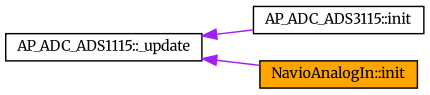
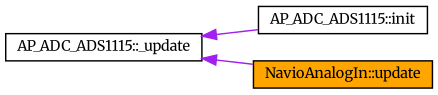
node "AP_ADC_ADS3115::init": label "AP_ADC_ADS3115::init" -> "AP_ADC_ADS1115::init"
node "NavioAnalogIn::init": label "NavioAnalogIn::init" -> "NavioAnalogIn::update"
